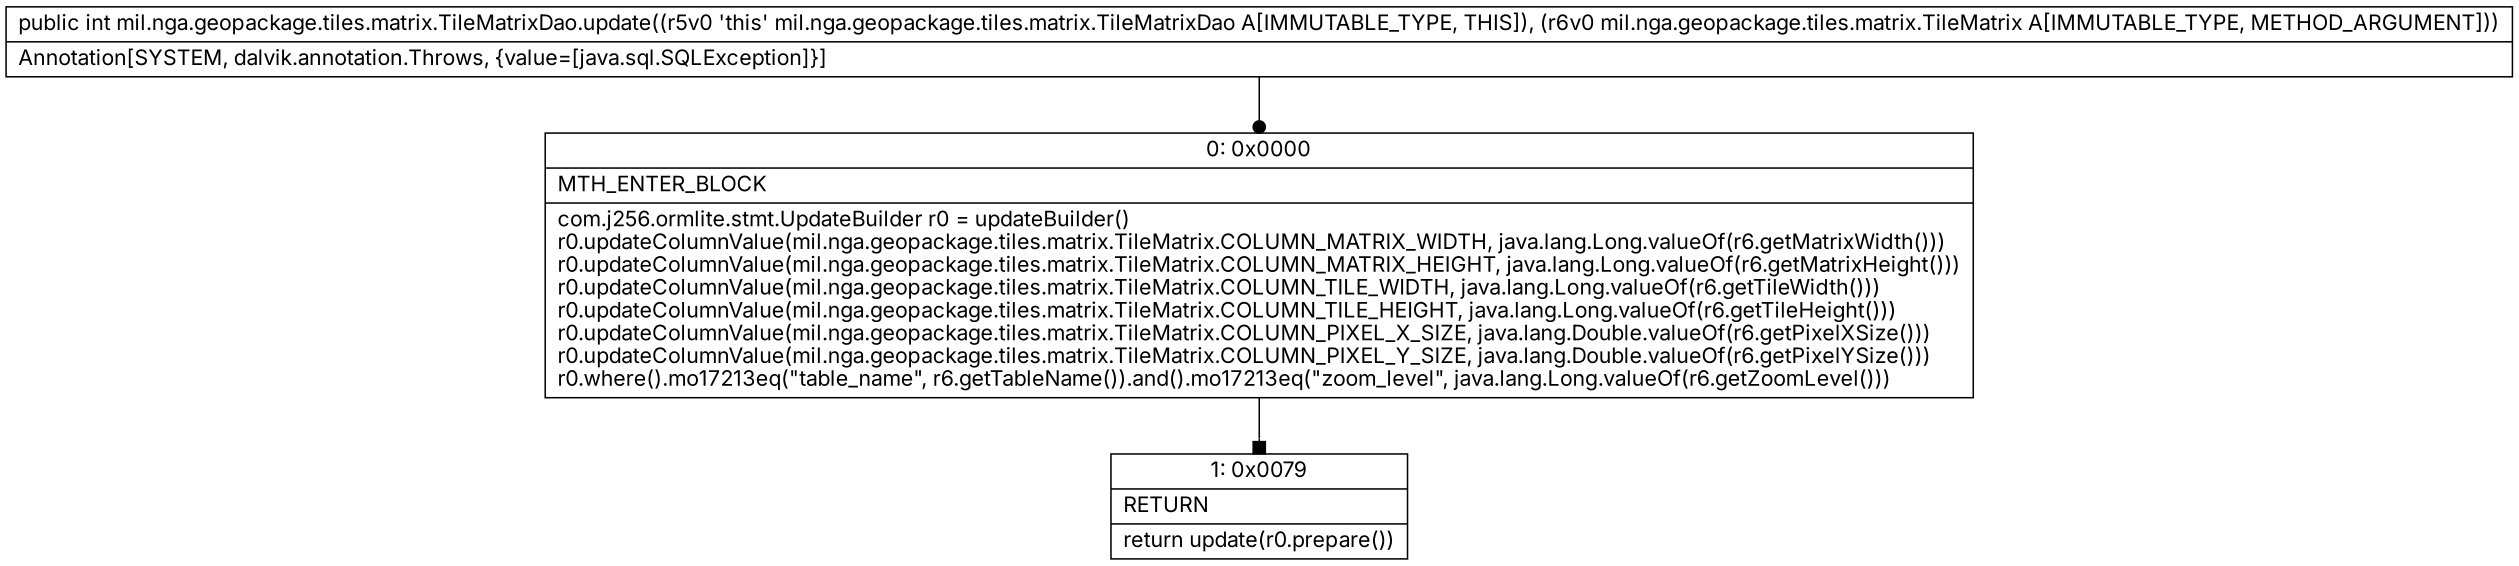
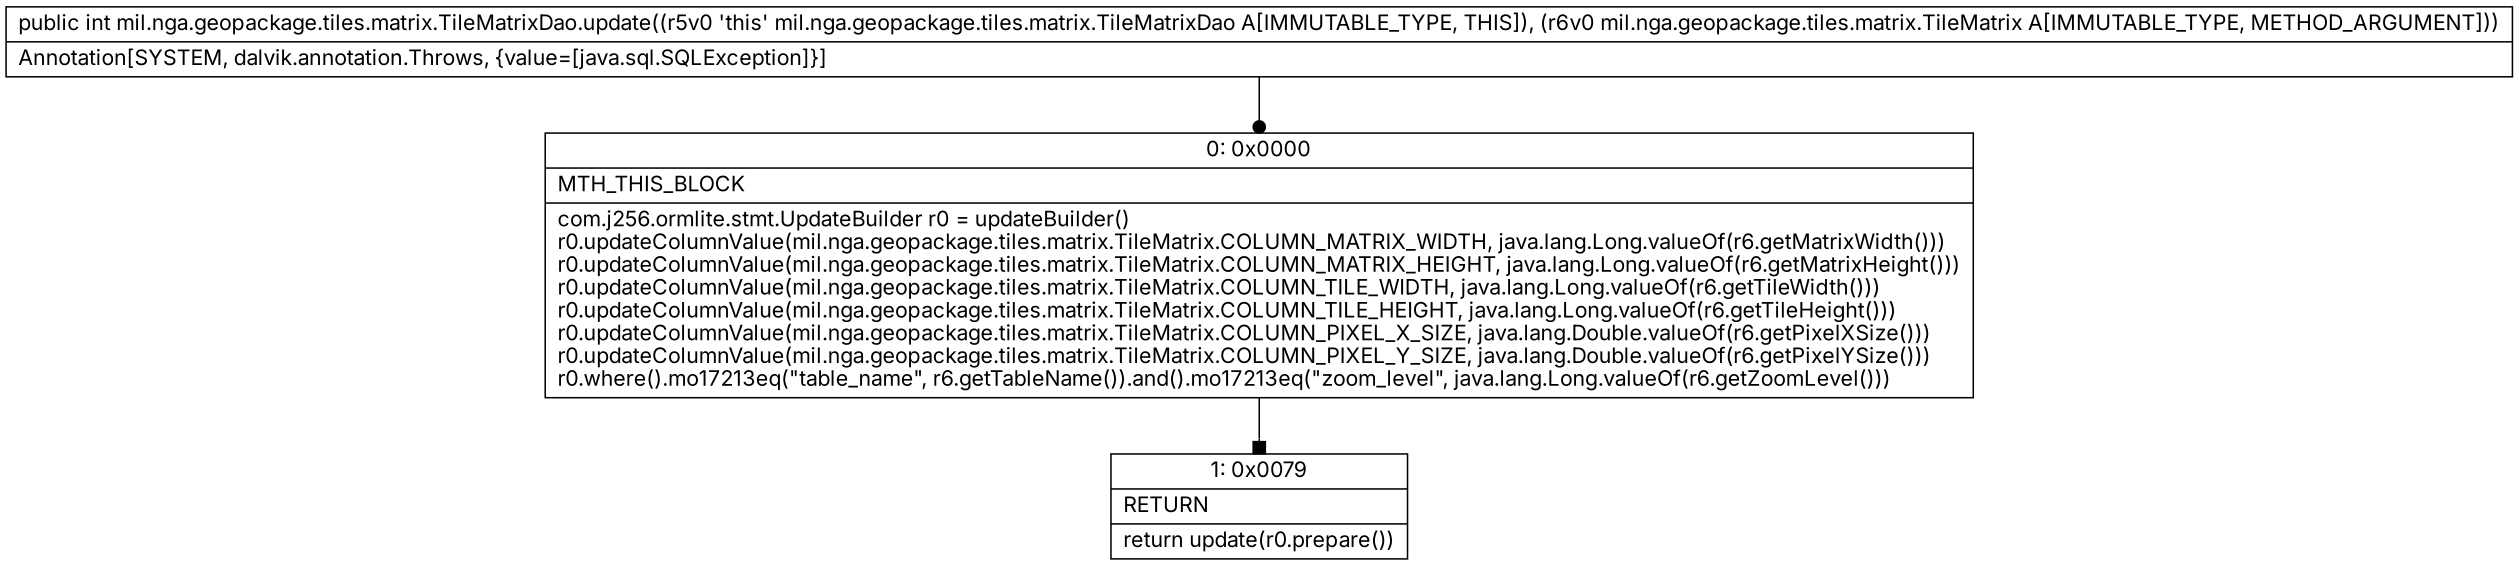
node "0: 0x0000": text "MTH_ENTER_BLOCK" -> "MTH_THIS_BLOCK"
